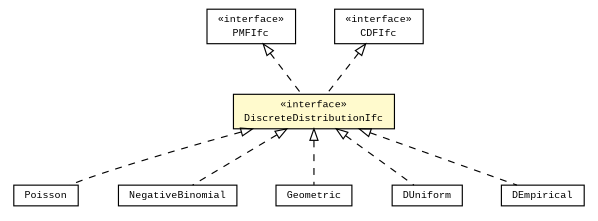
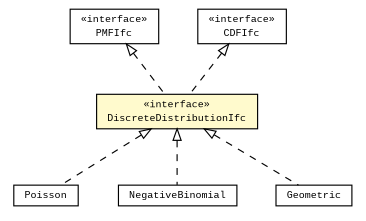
node "DUniform": removed
node "DEmpirical": removed
